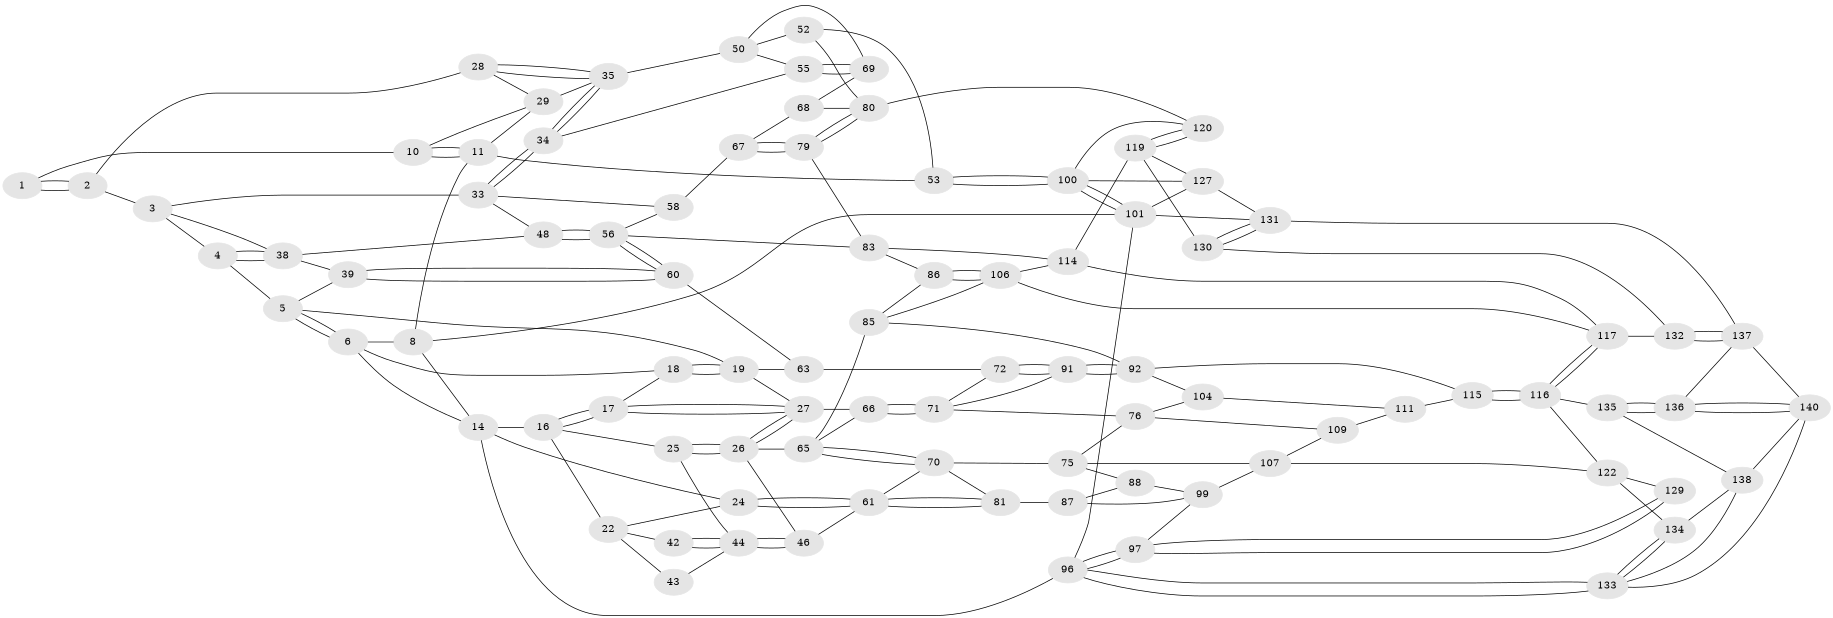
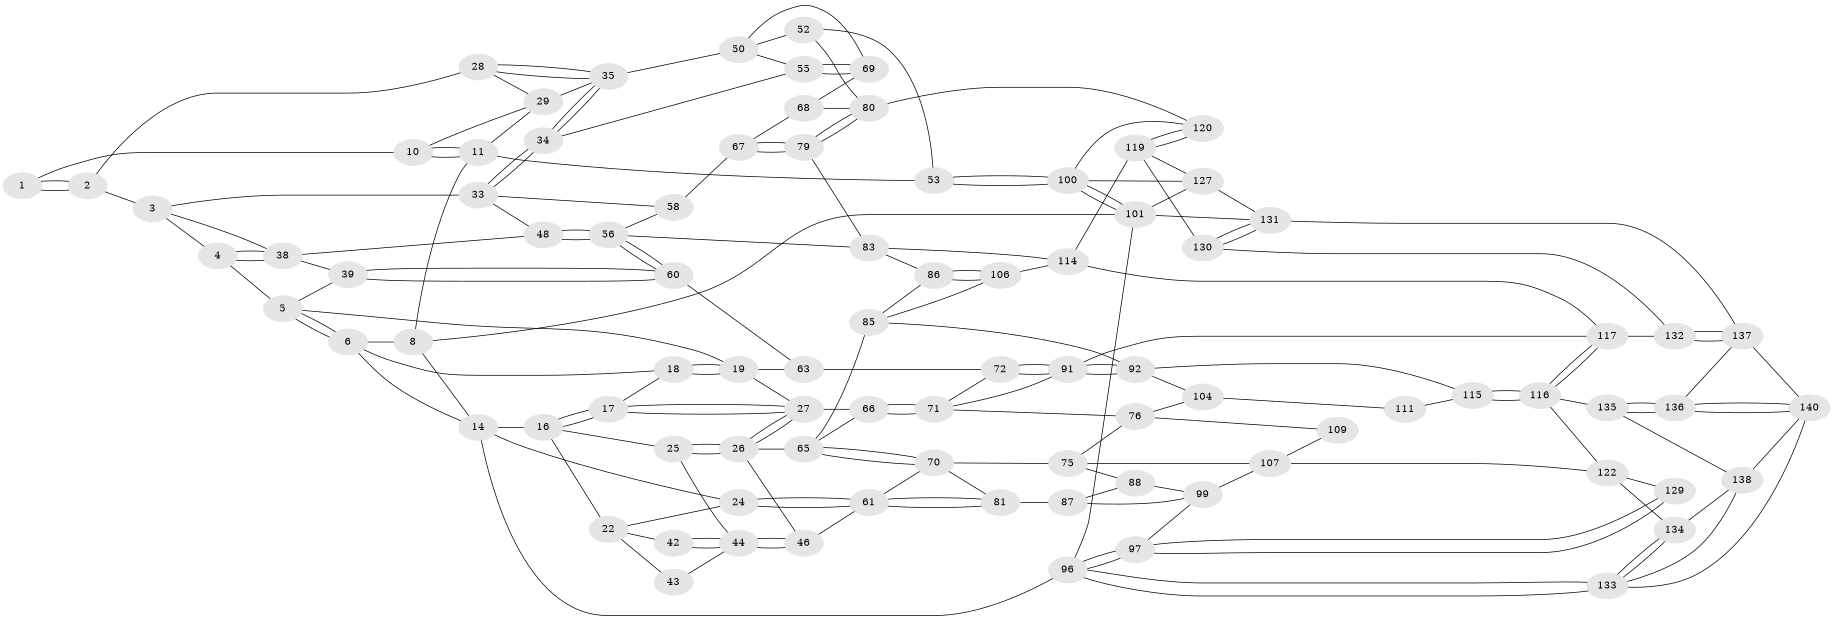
edge "106" -- "117": now "91" -- "117"
edge "111" -- "109": removed
